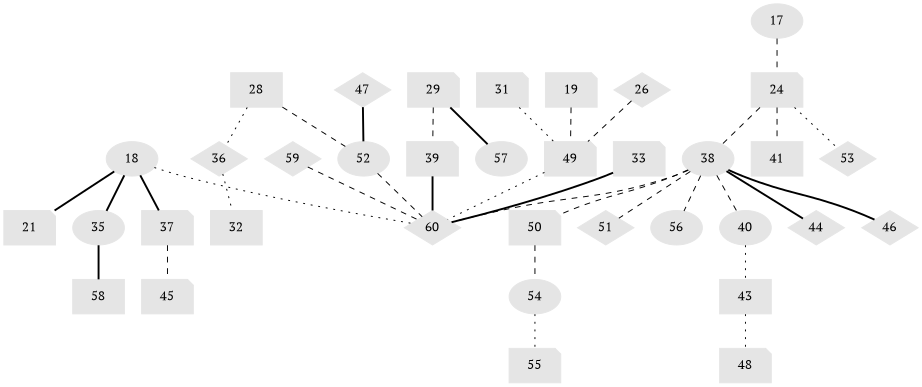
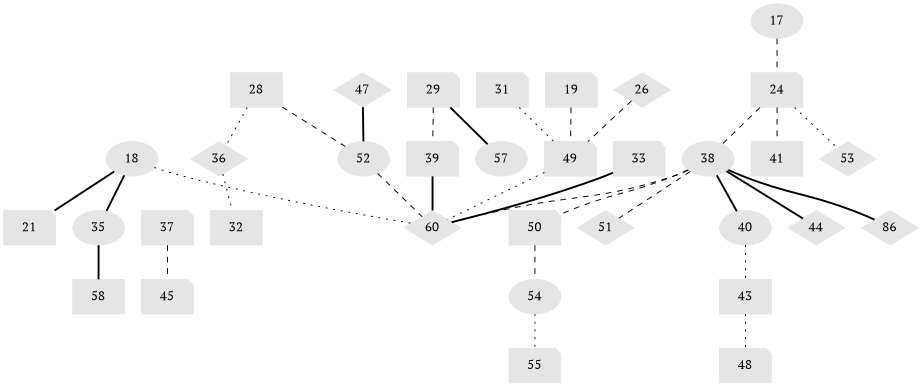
node "59": removed
edge "18" -- "37": removed
edge "38" -- "40": style dashed -> bold
node "56": removed
node "46": label "46" -> "86"
